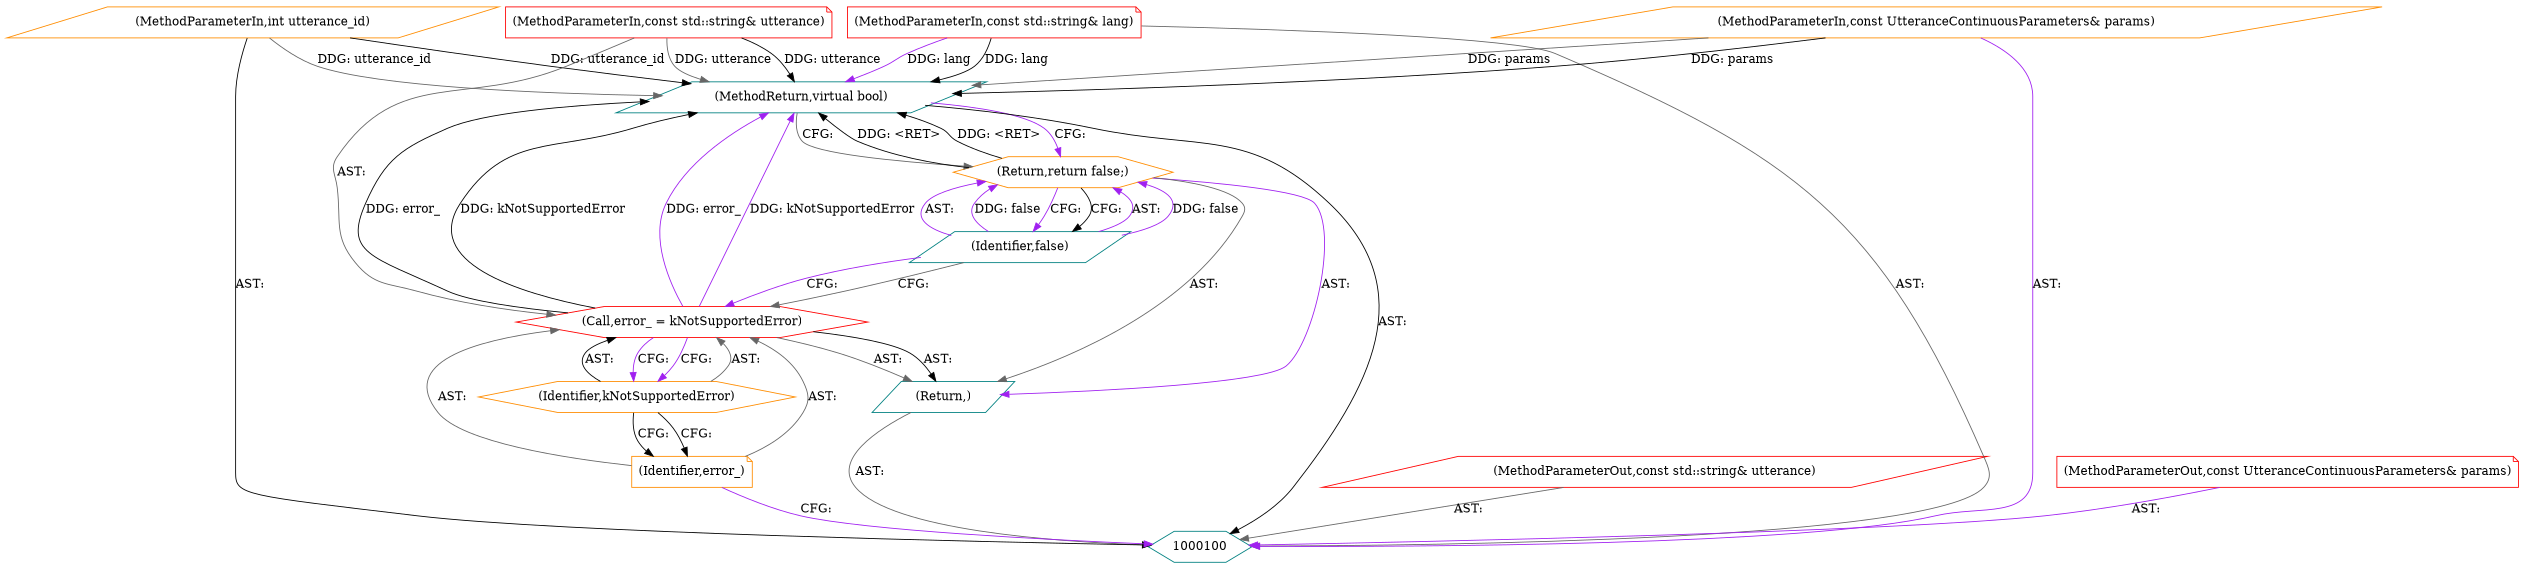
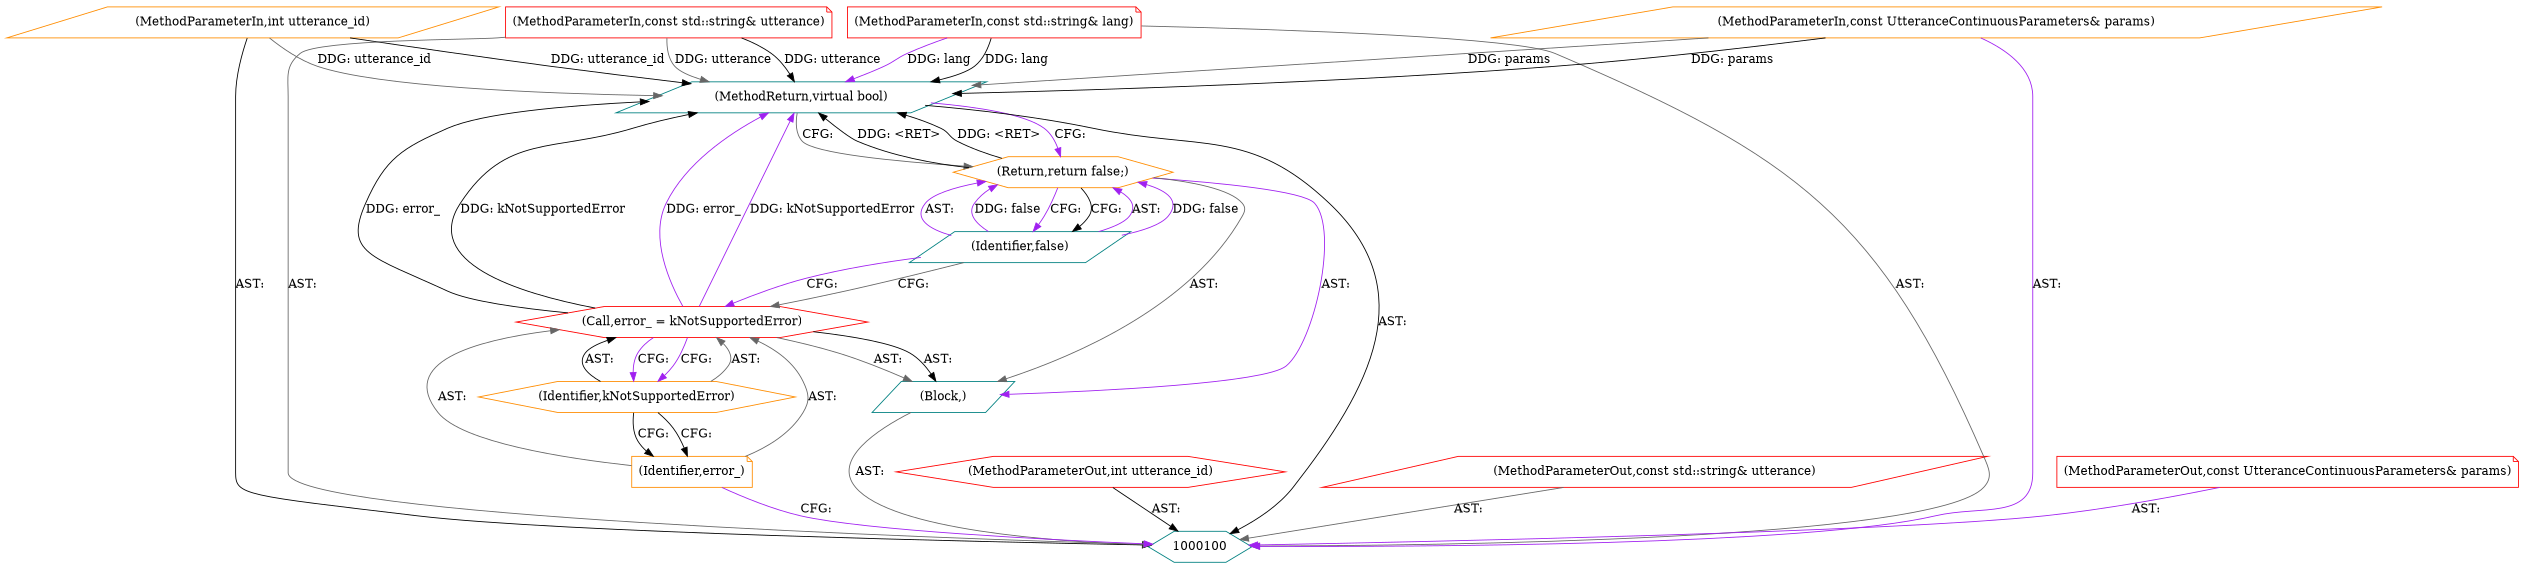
edge "(MethodParameterIn,const std::string& utterance)" -> "(Call,error_ = kNotSupportedError)": now "(MethodParameterIn,const std::string& utterance)" -> "1000100"
node "(Return,)": label "(Return,)" -> "(Block,)"
node "(MethodParameterOut,int utterance_id)": added
